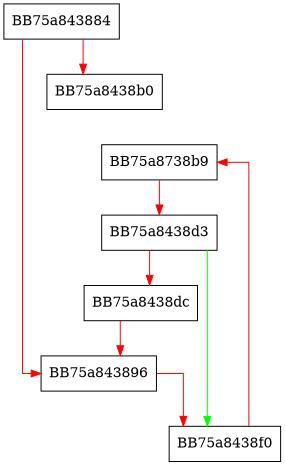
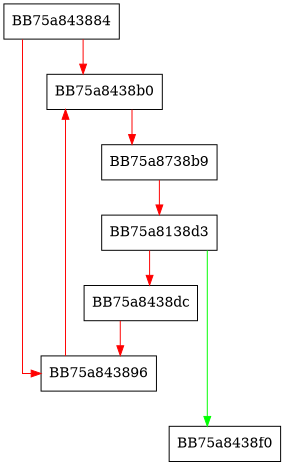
node "BB75a8438d3": label "BB75a8438d3" -> "BB75a8138d3"
edge "BB75a8438f0" -> "BB75a8738b9": now "BB75a8438b0" -> "BB75a8738b9"
edge "BB75a843896" -> "BB75a8438f0": now "BB75a843896" -> "BB75a8438b0"
